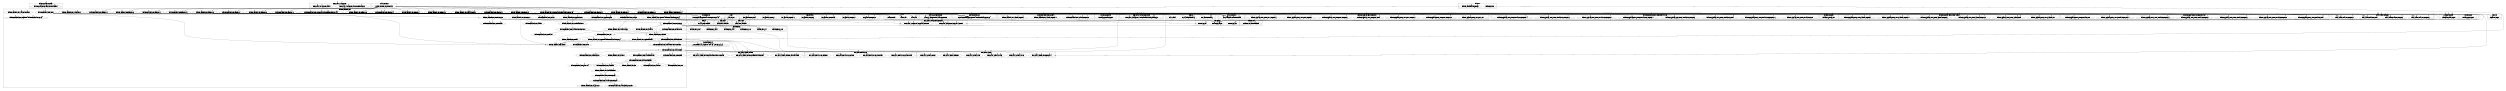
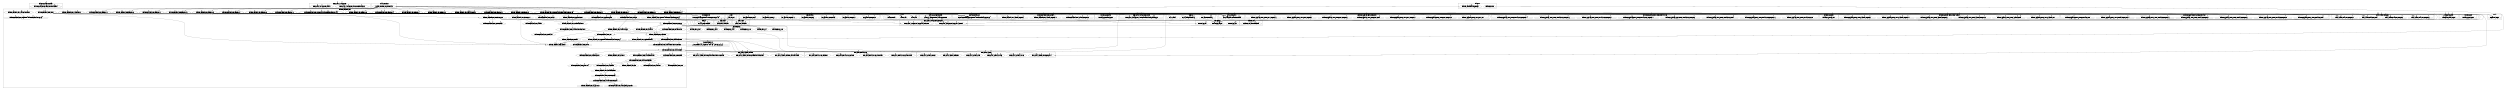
cluster "Exporter": label "Exporter" -> "Hooks"
